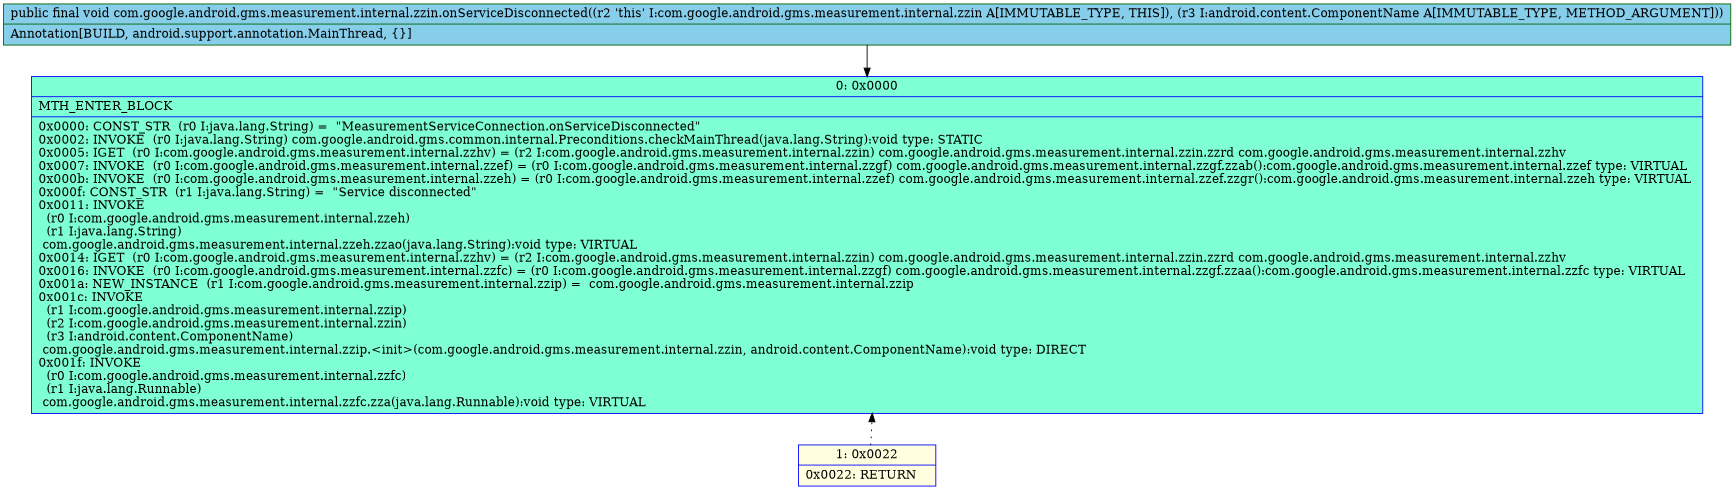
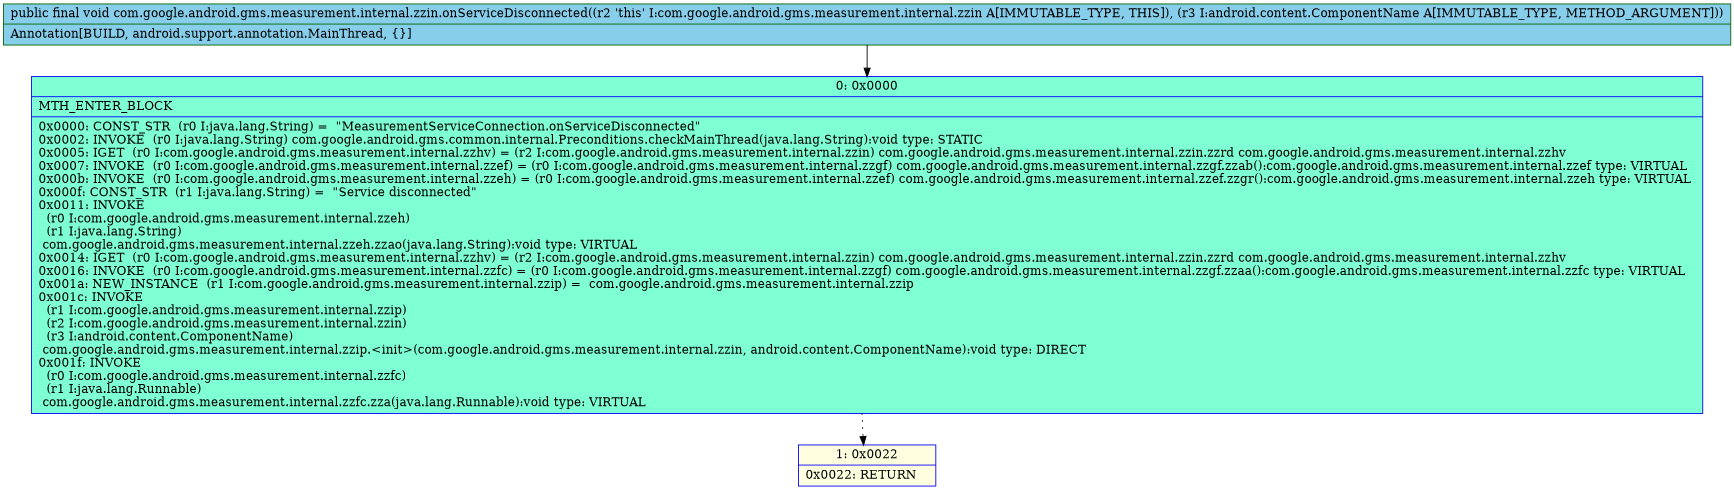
edge "1: 0x0022" -> "0: 0x0000": reversed
